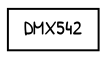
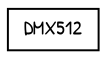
node "DMX542": label "DMX542" -> "DMX512"
